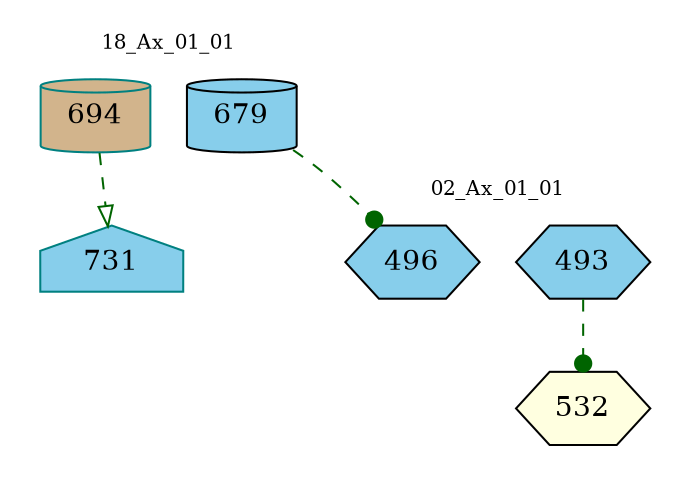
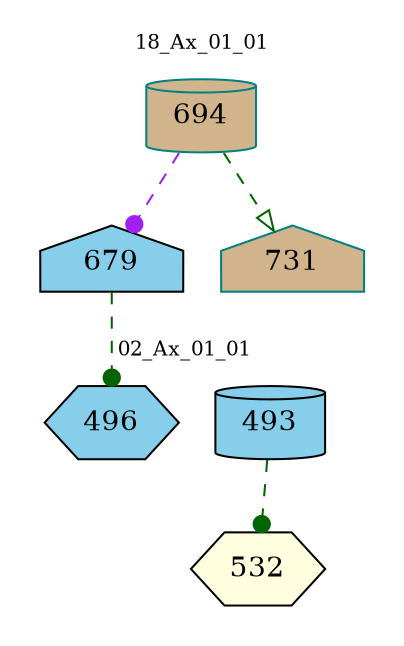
node "679": shape cylinder -> house
edge "694" -> "679": added
node "731": fillcolor skyblue -> tan
node "493": shape hexagon -> cylinder
